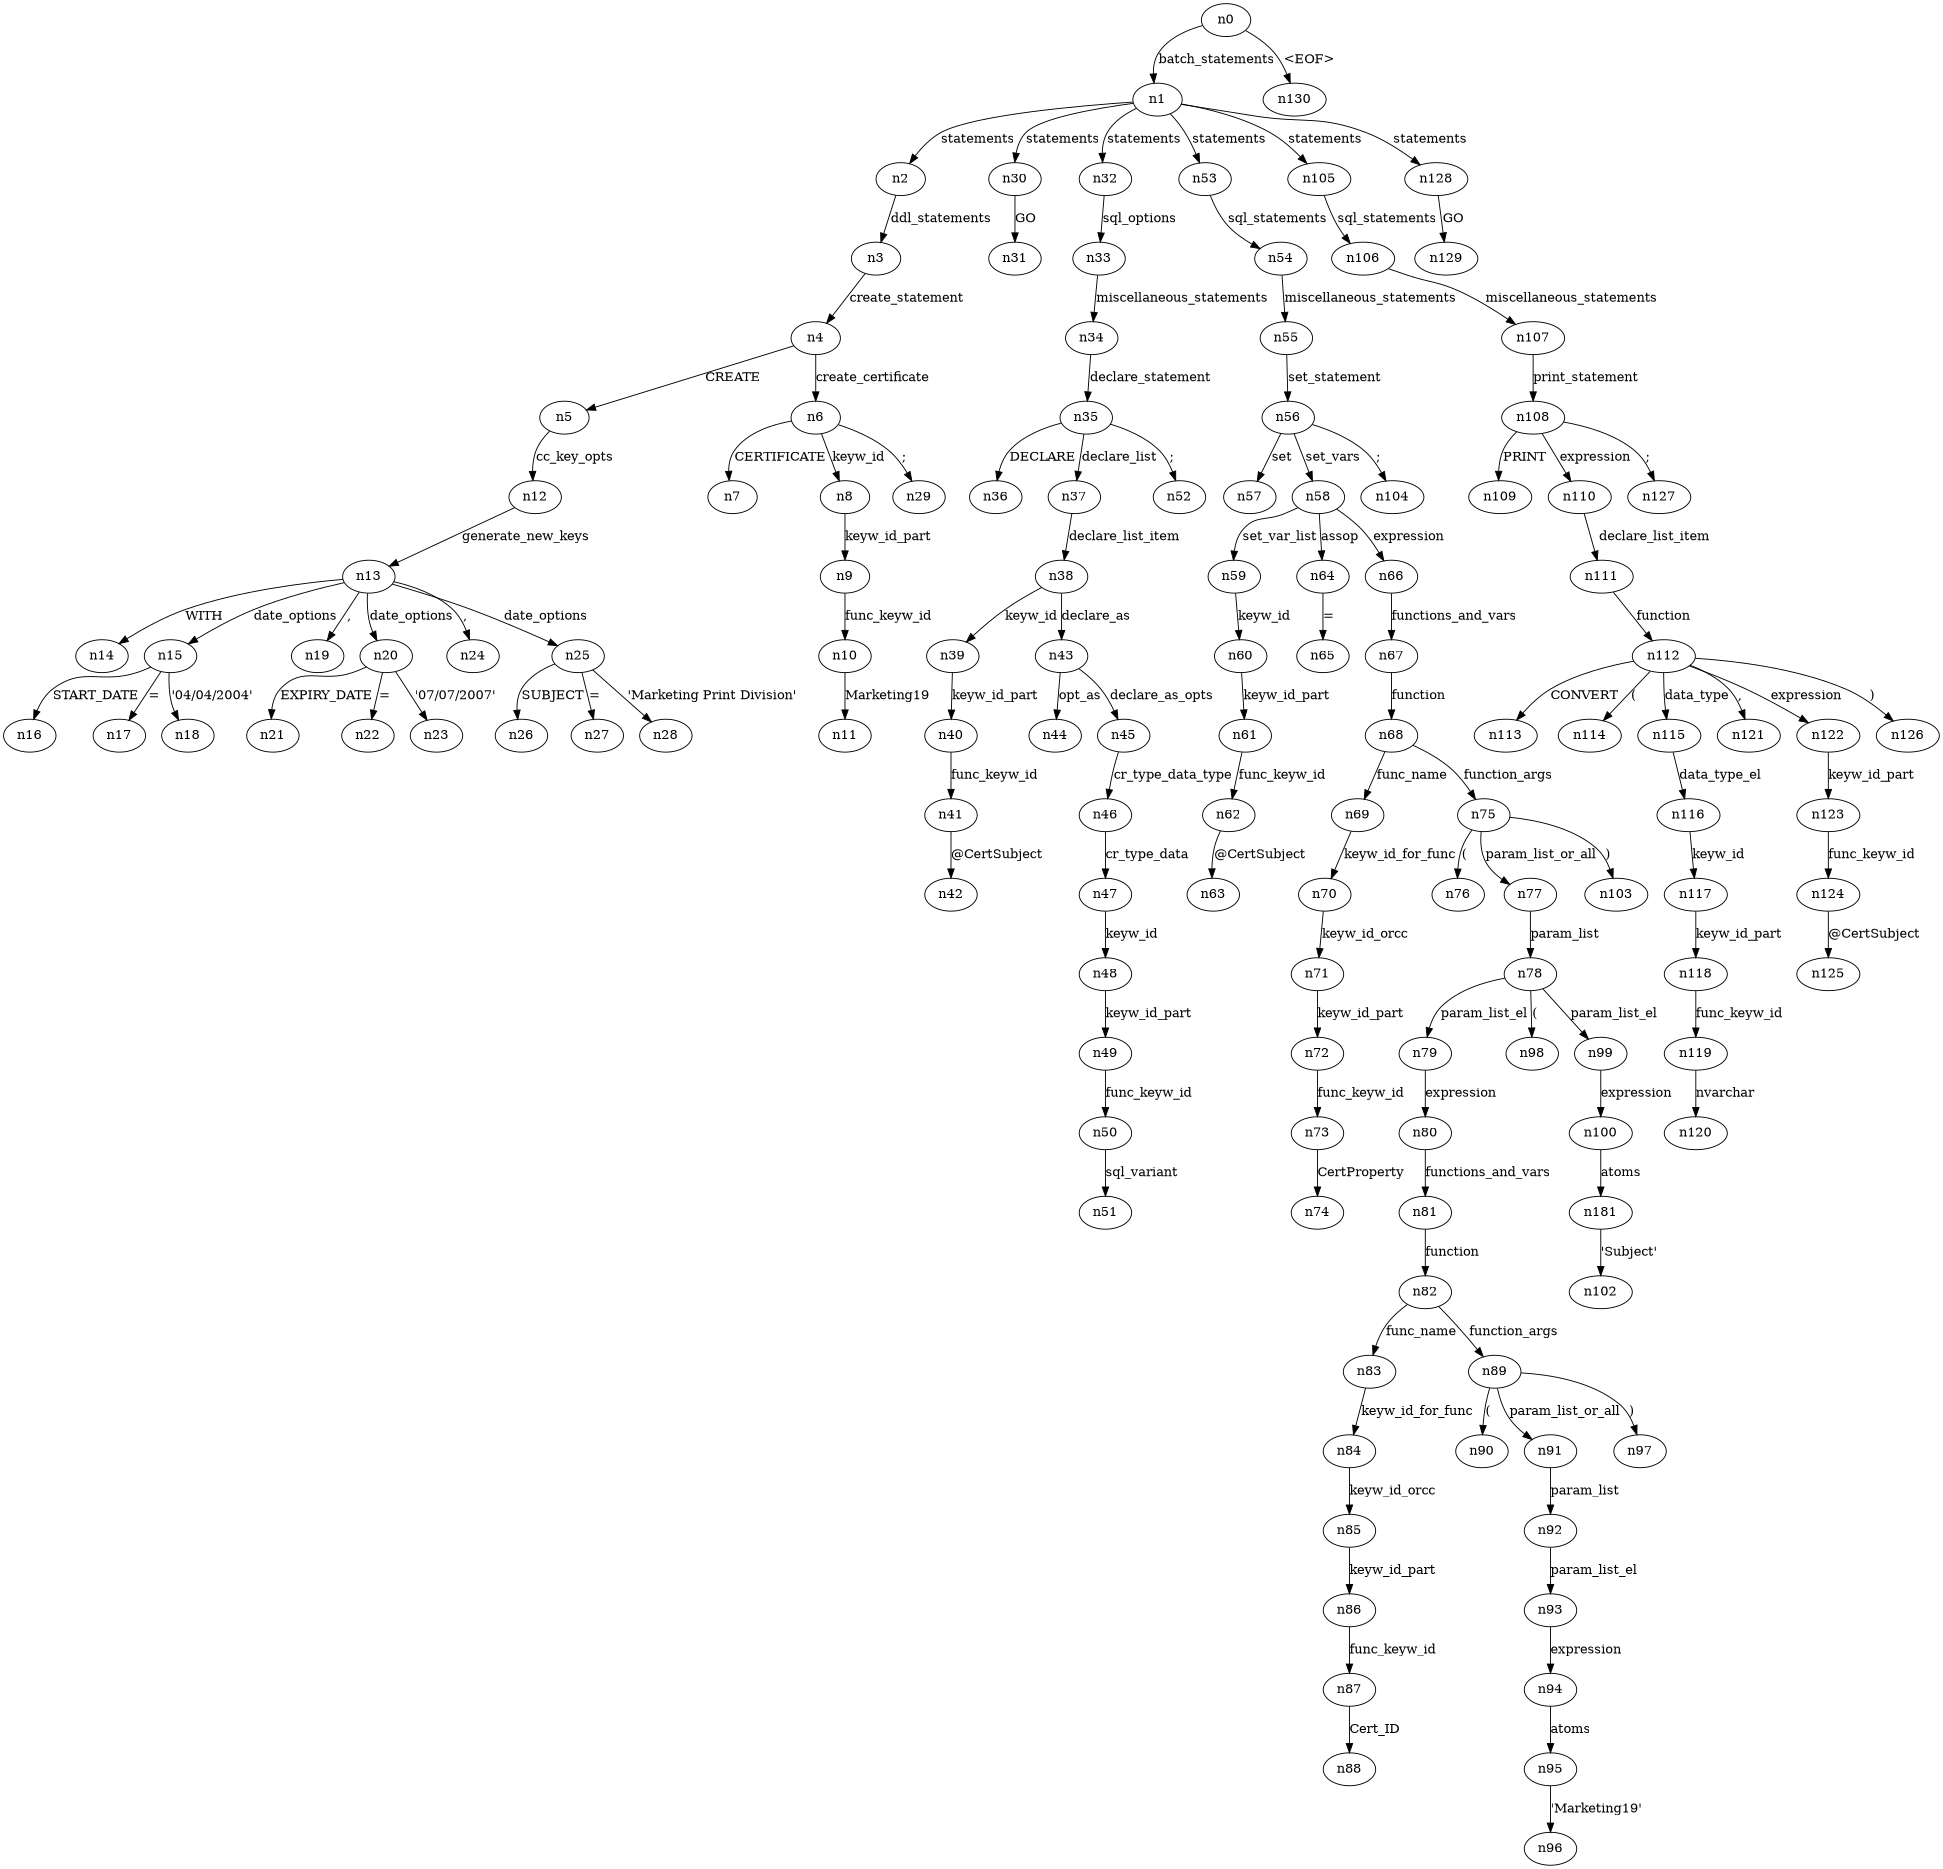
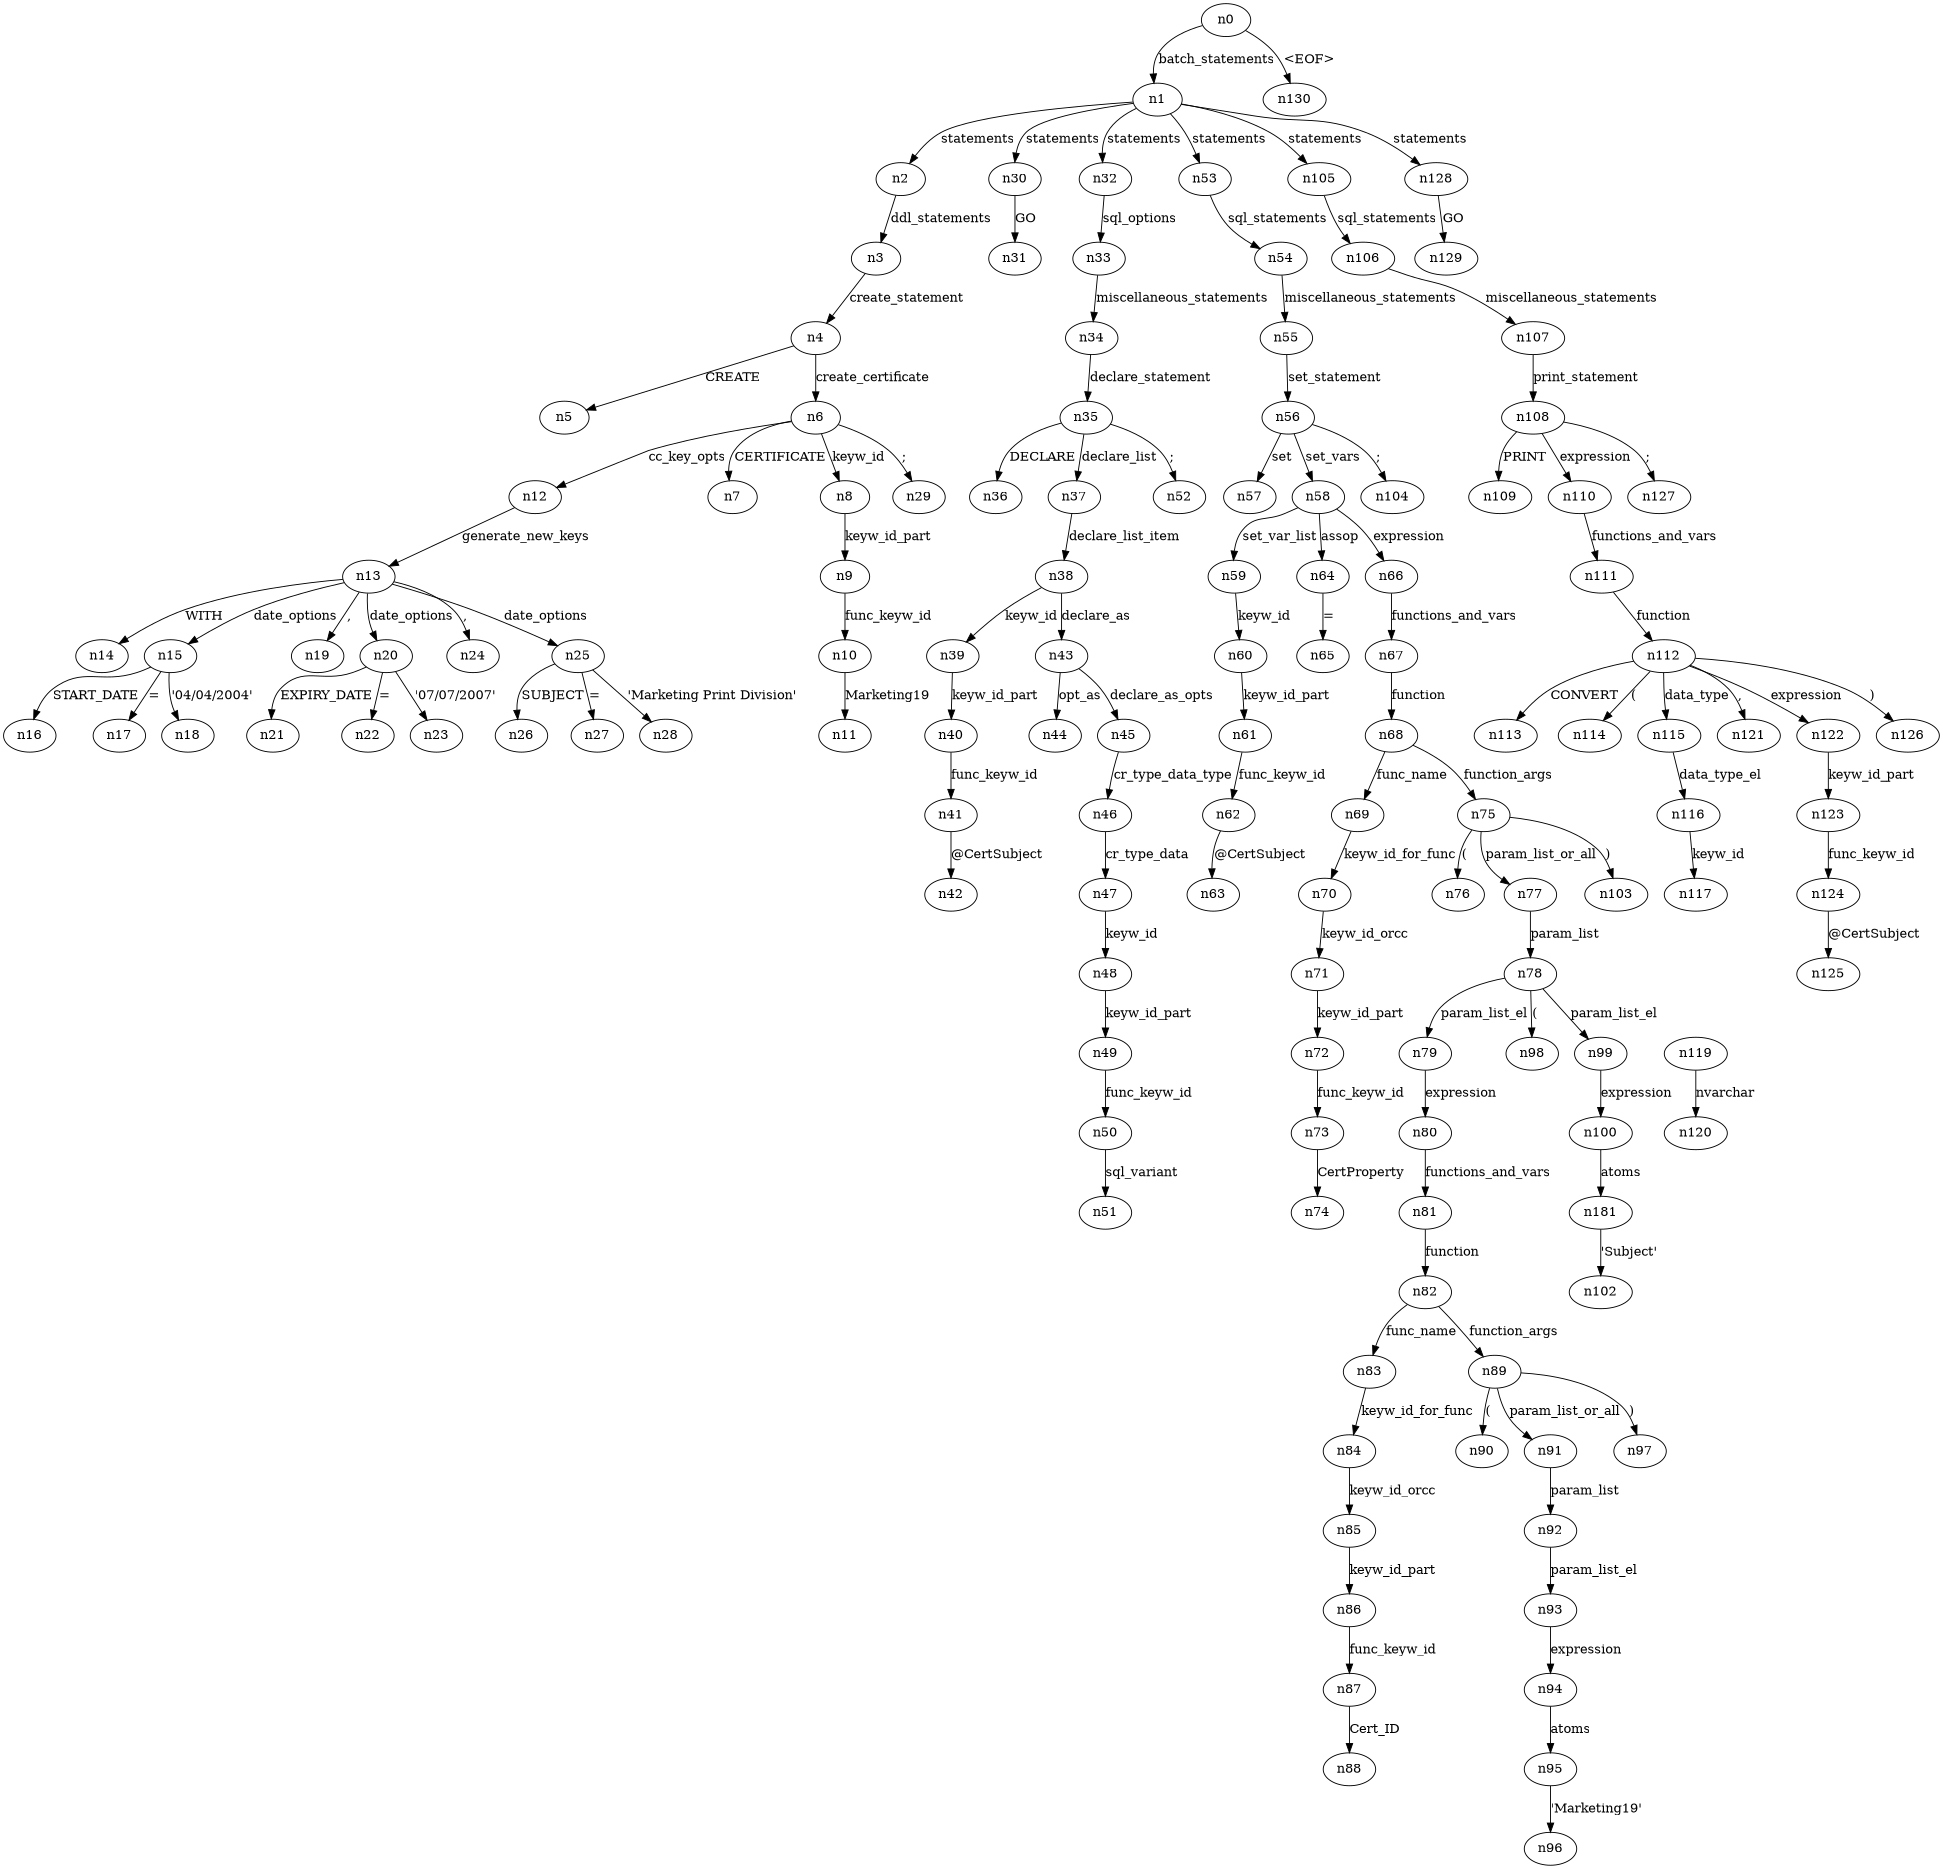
edge "n5" -> "n12": now "n6" -> "n12"
edge "n110" -> "n111": label "declare_list_item" -> "functions_and_vars"
node "n118": removed
